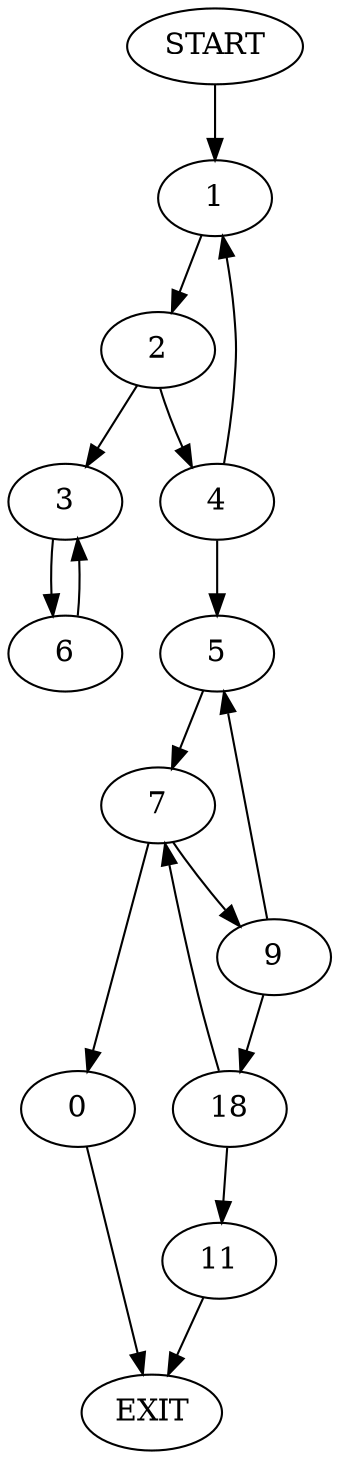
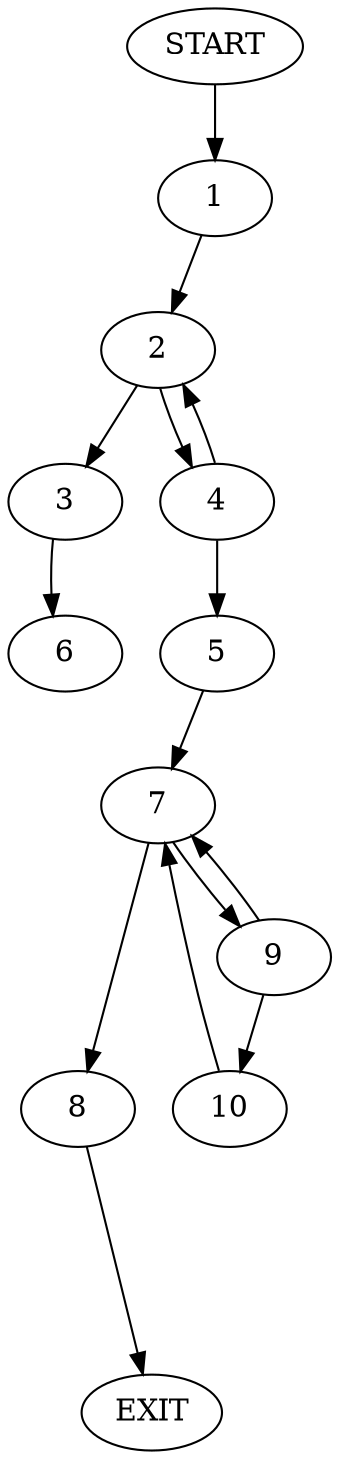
edge "4" -> "1": now "4" -> "2"
edge "6" -> "3": removed
edge "9" -> "5": now "9" -> "7"
node "0": label "0" -> "8"
node "18": label "18" -> "10"
node "11": removed
